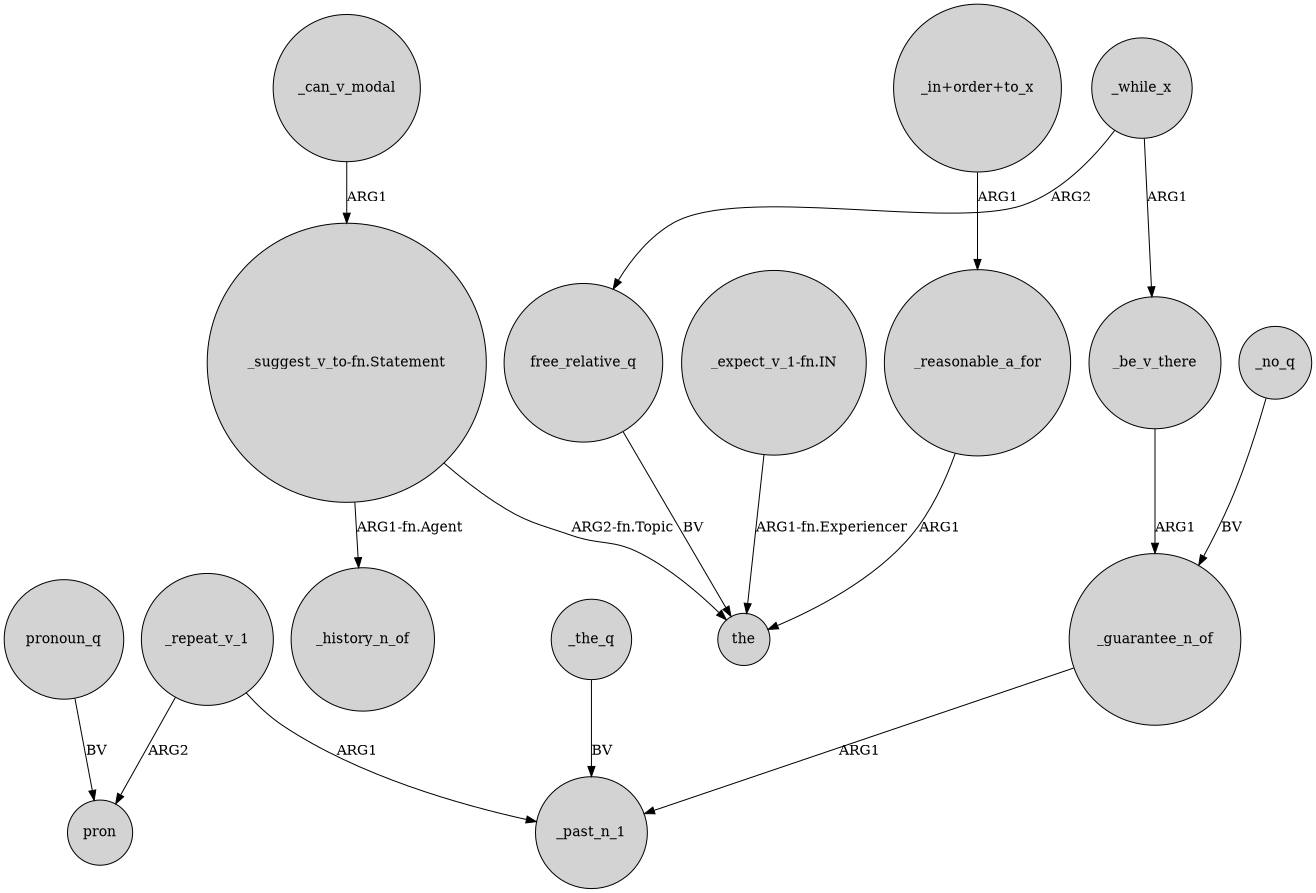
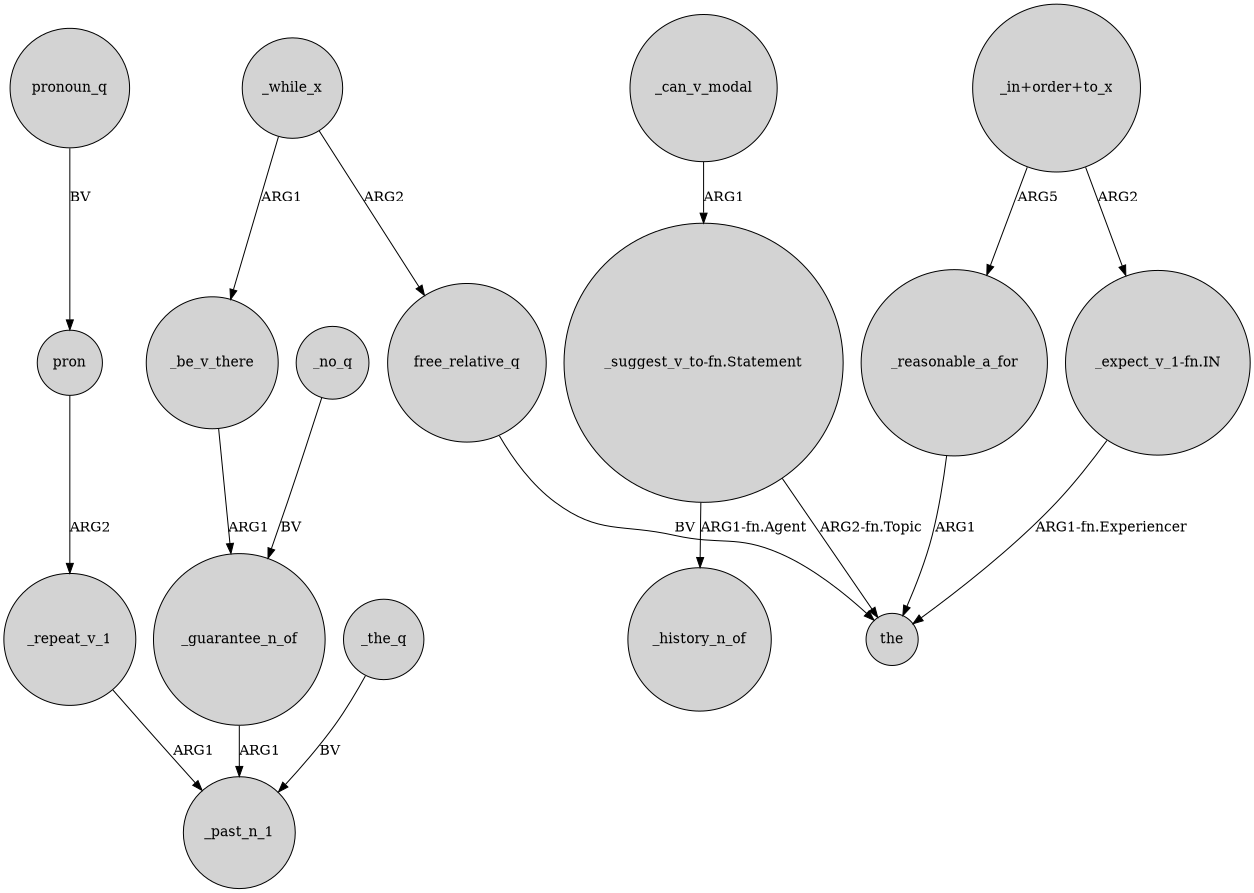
edge "_in+order+to_x" -> "_reasonable_a_for": label "ARG1" -> "ARG5"
edge "_in+order+to_x" -> "_expect_v_1-fn.IN": added, label "ARG2"
edge "_repeat_v_1" -> "pron": reversed
